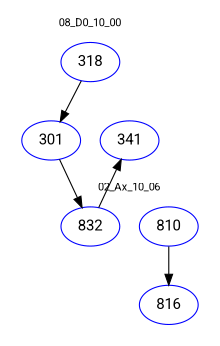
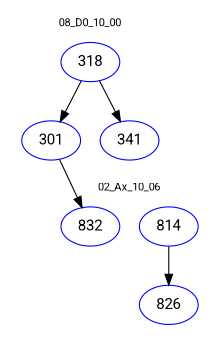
edge "832" -> "341": now "318" -> "341"
node "810": label "810" -> "814"
node "816": label "816" -> "826"
